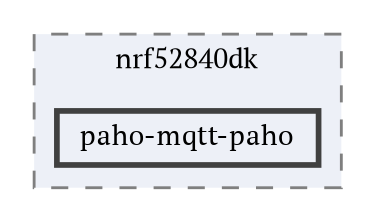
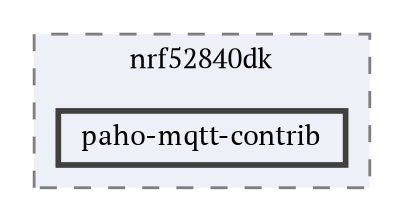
node "paho-mqtt-paho": label "paho-mqtt-paho" -> "paho-mqtt-contrib"
